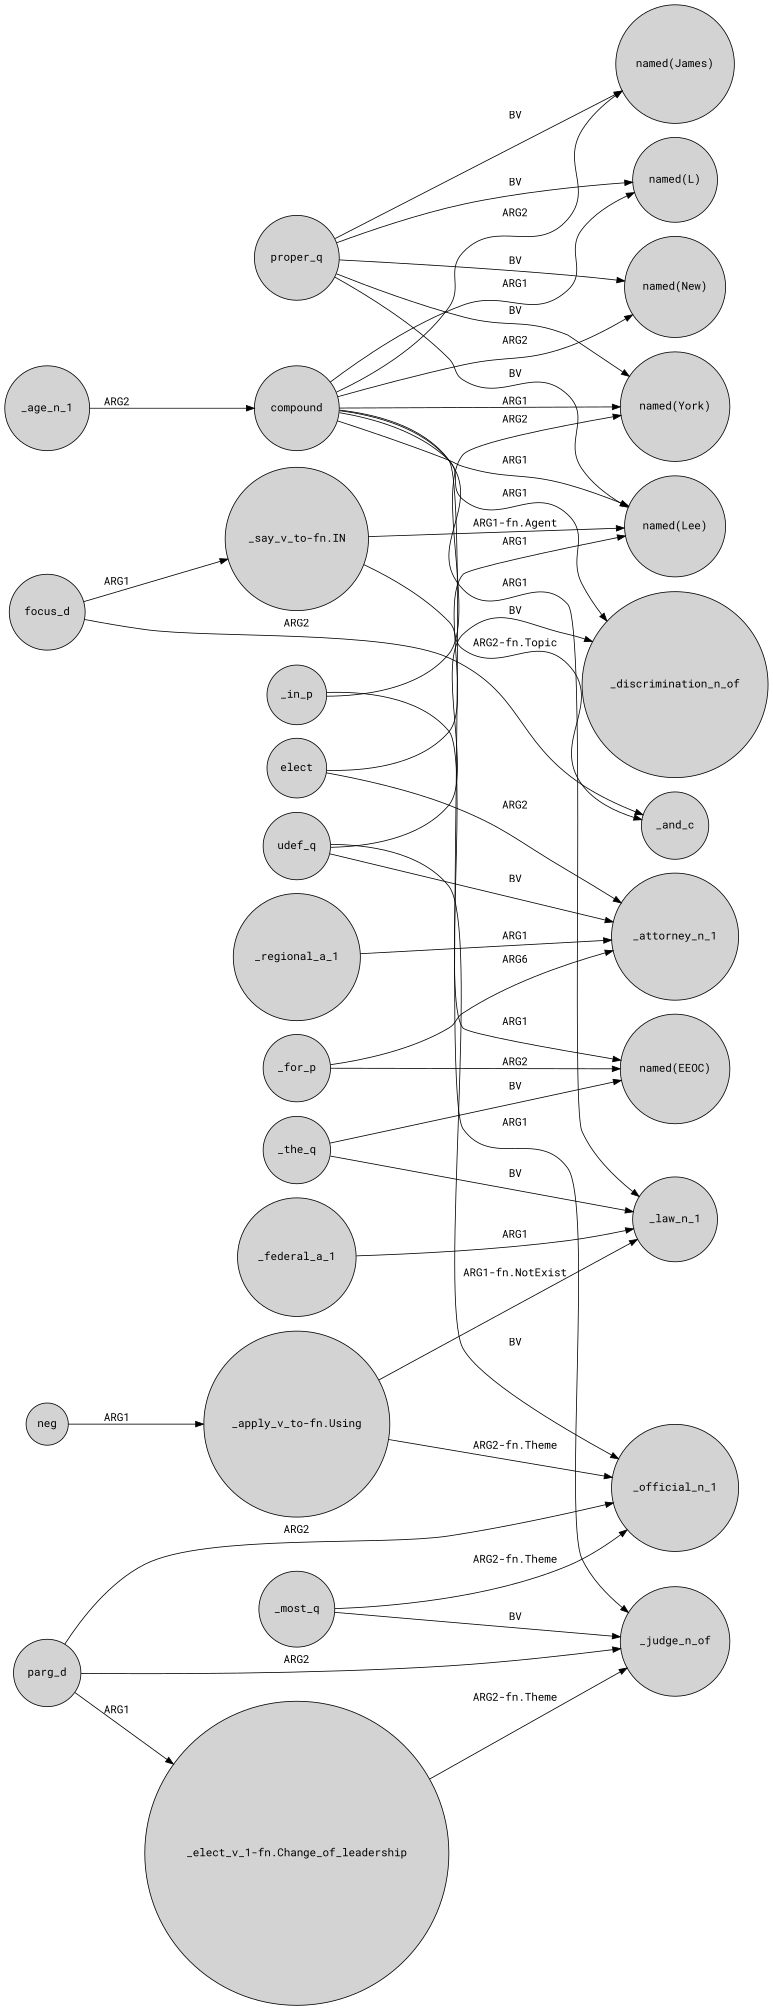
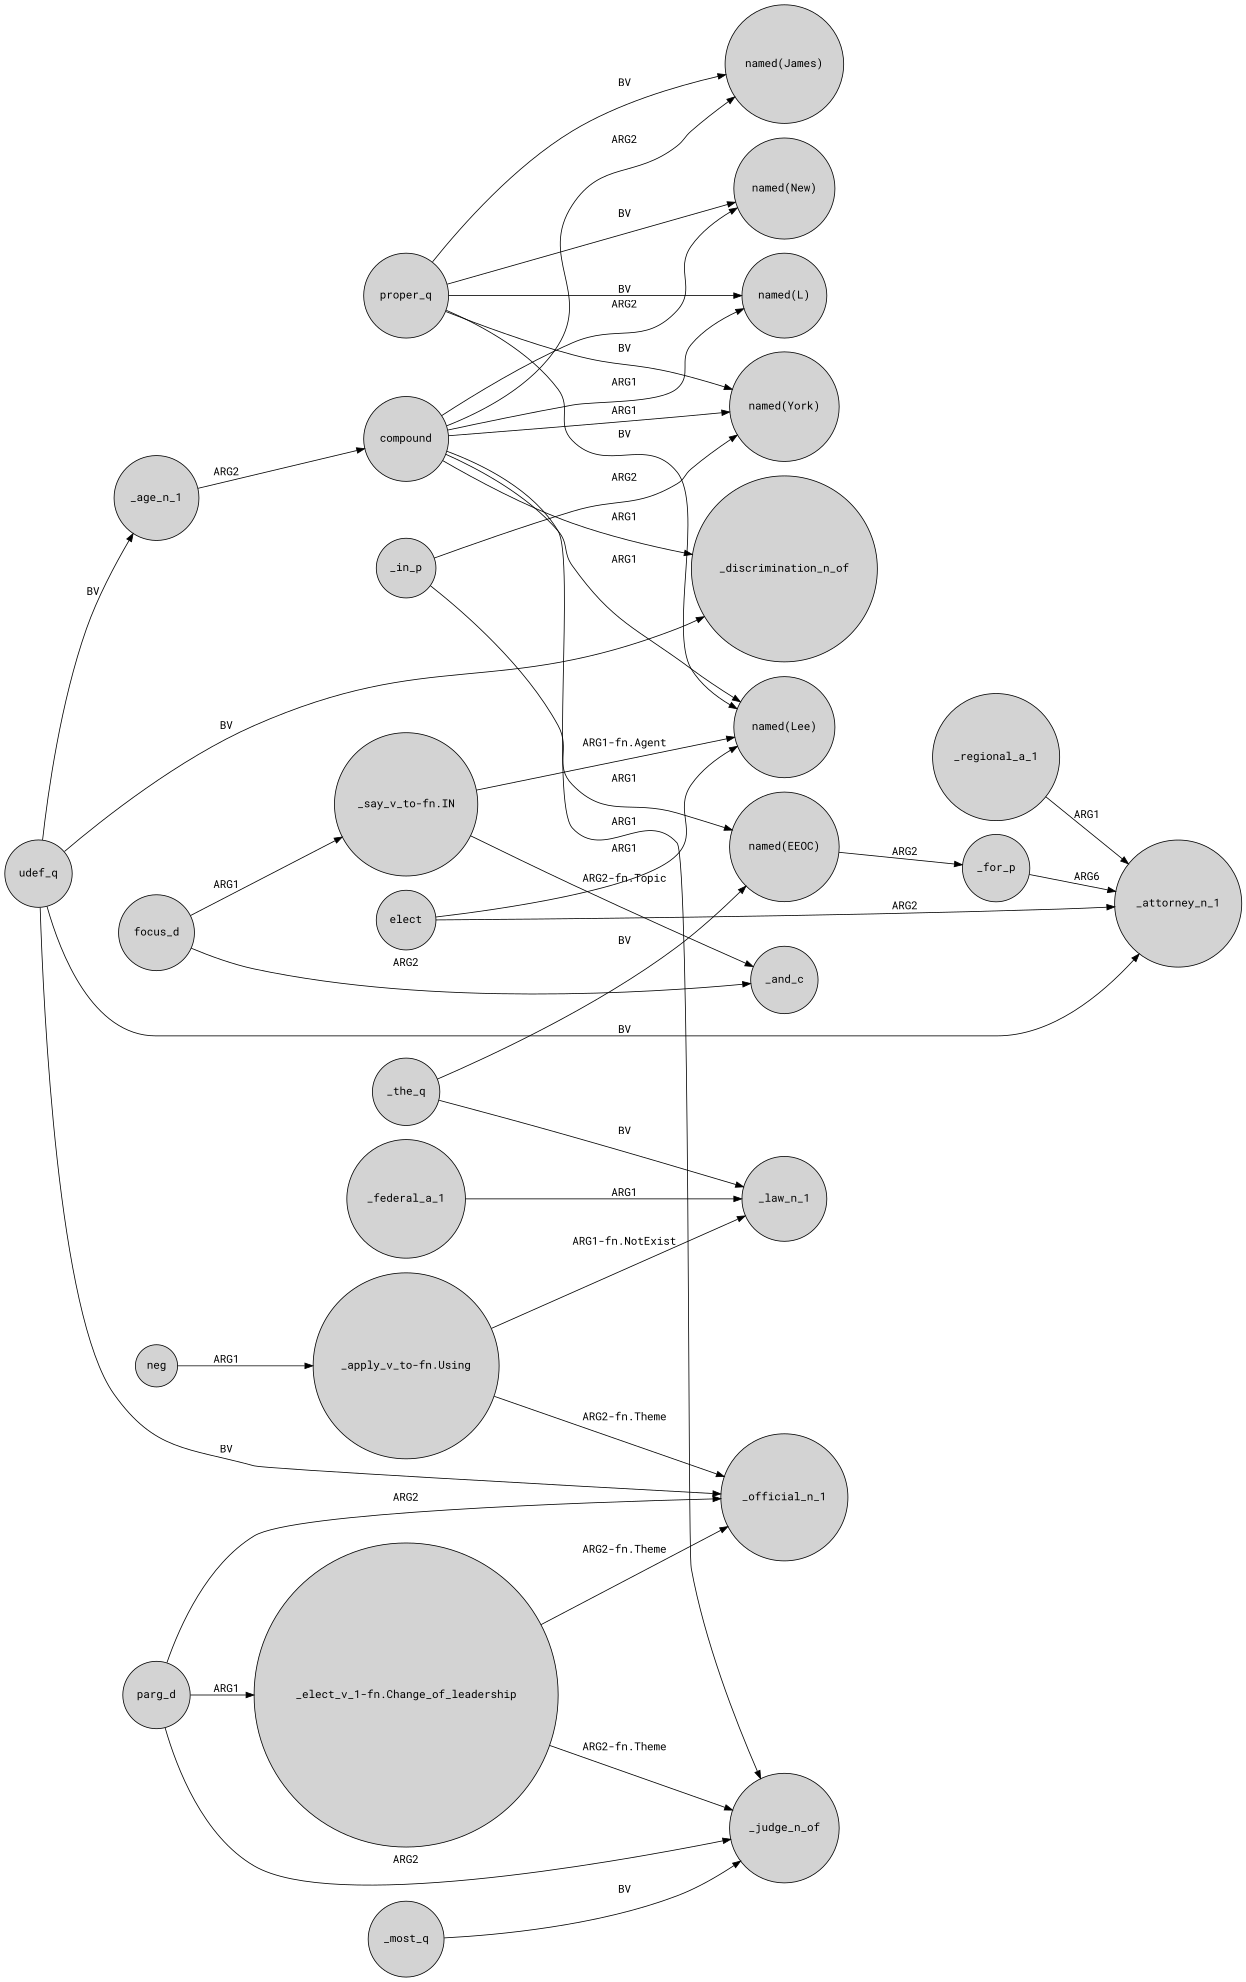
edge "udef_q" -> "_age_n_1": added, label "BV"
edge "compound" -> "_law_n_1": removed, label "ARG1"
edge "_for_p" -> "named(EEOC)": reversed
edge "_most_q" -> "_official_n_1": now "_elect_v_1-fn.Change_of_leadership" -> "_official_n_1"
